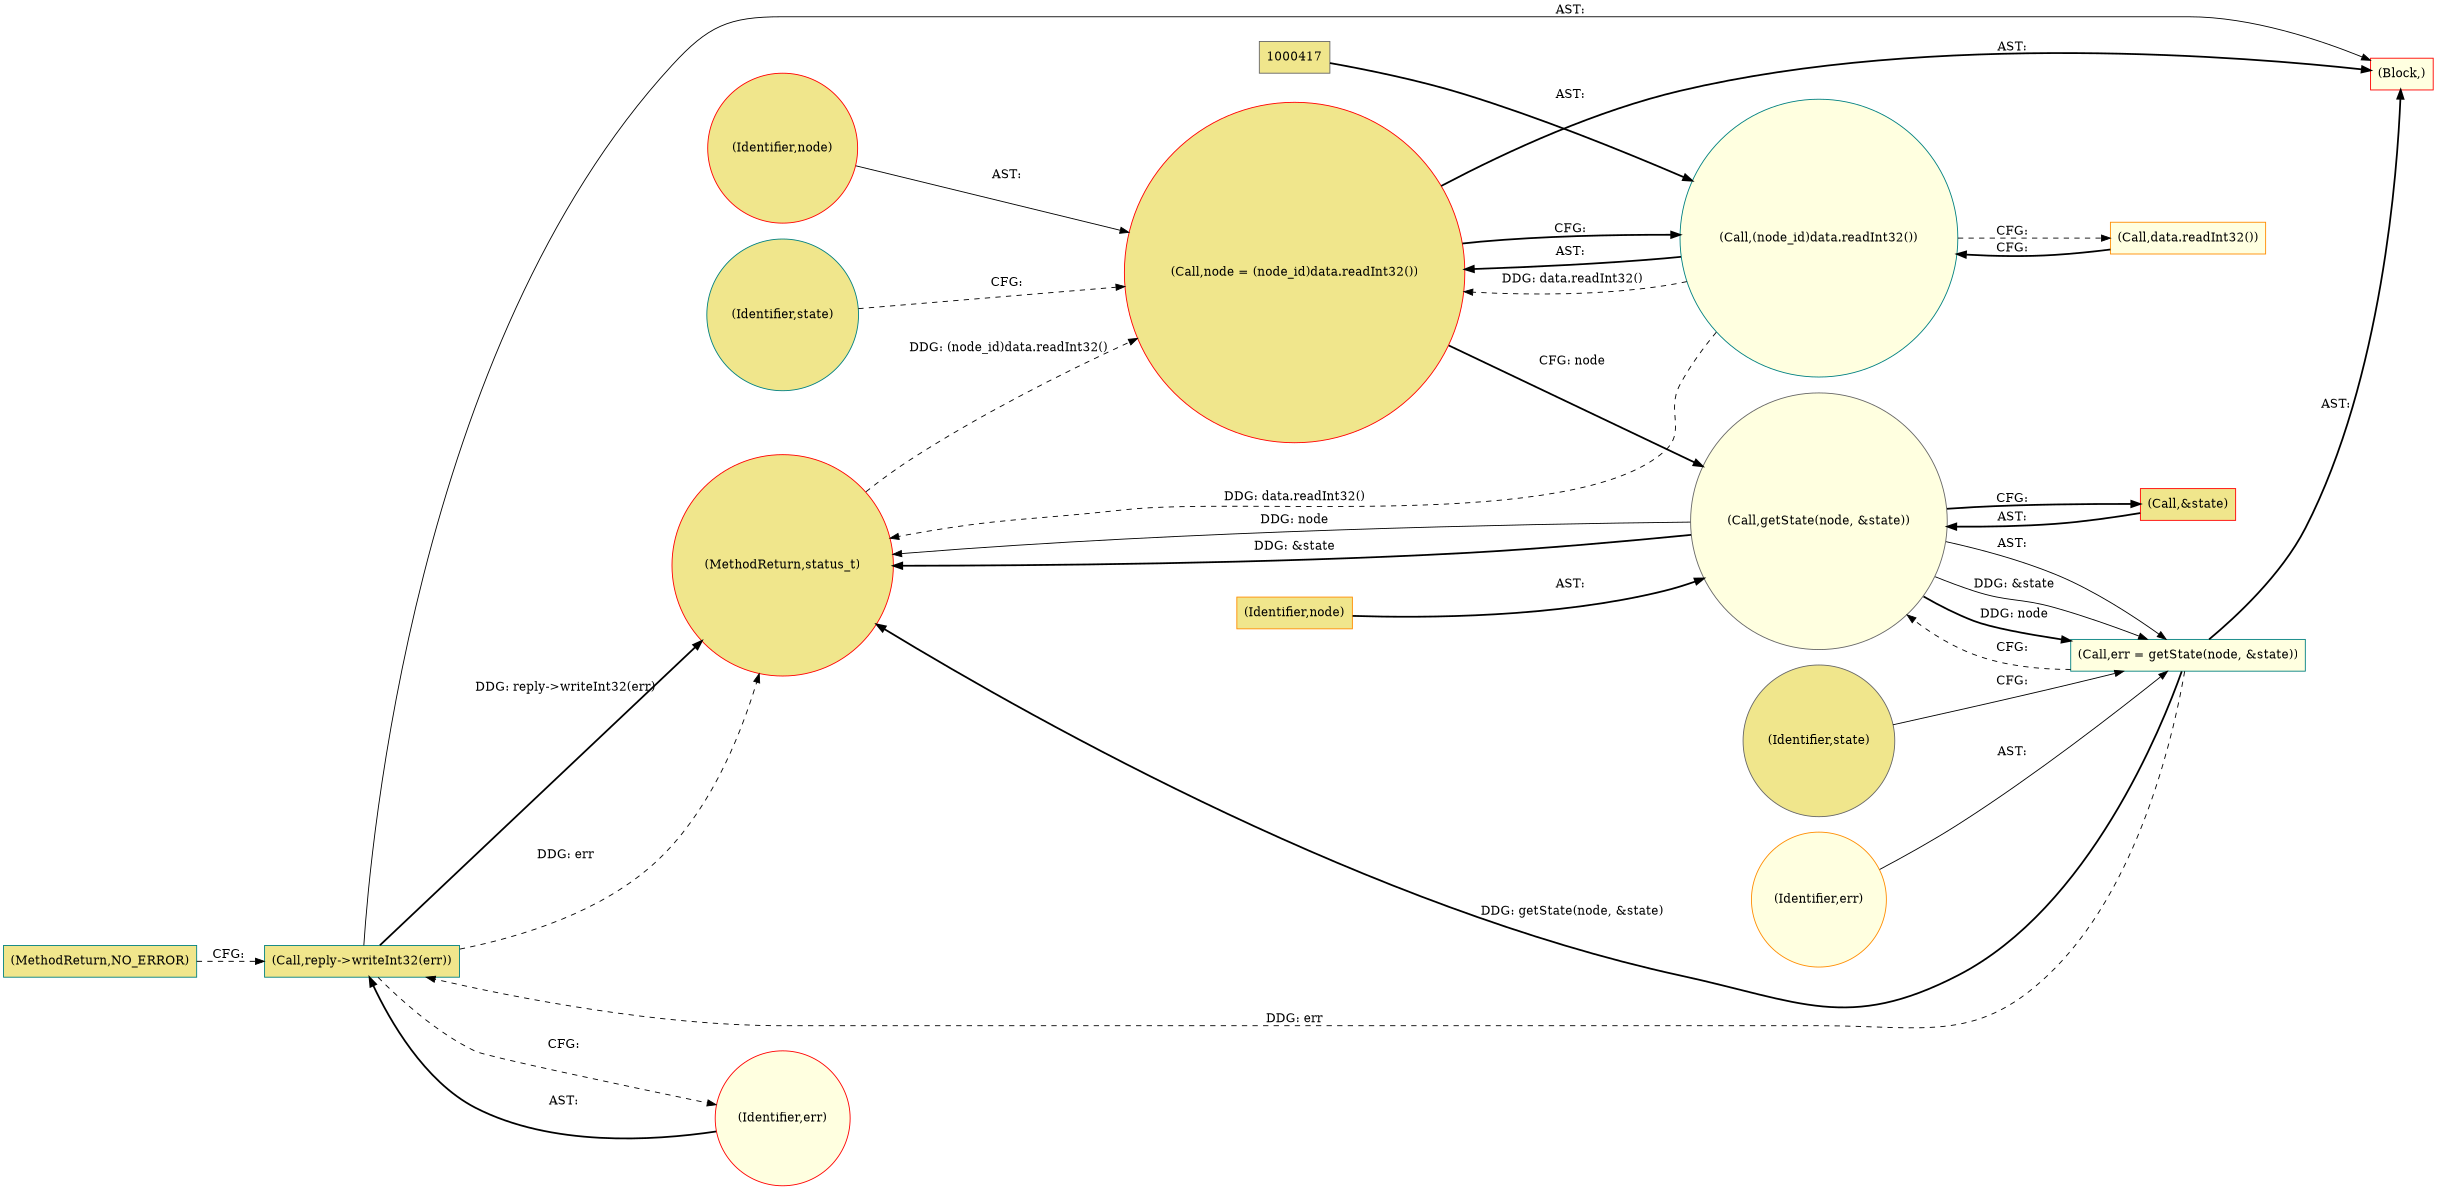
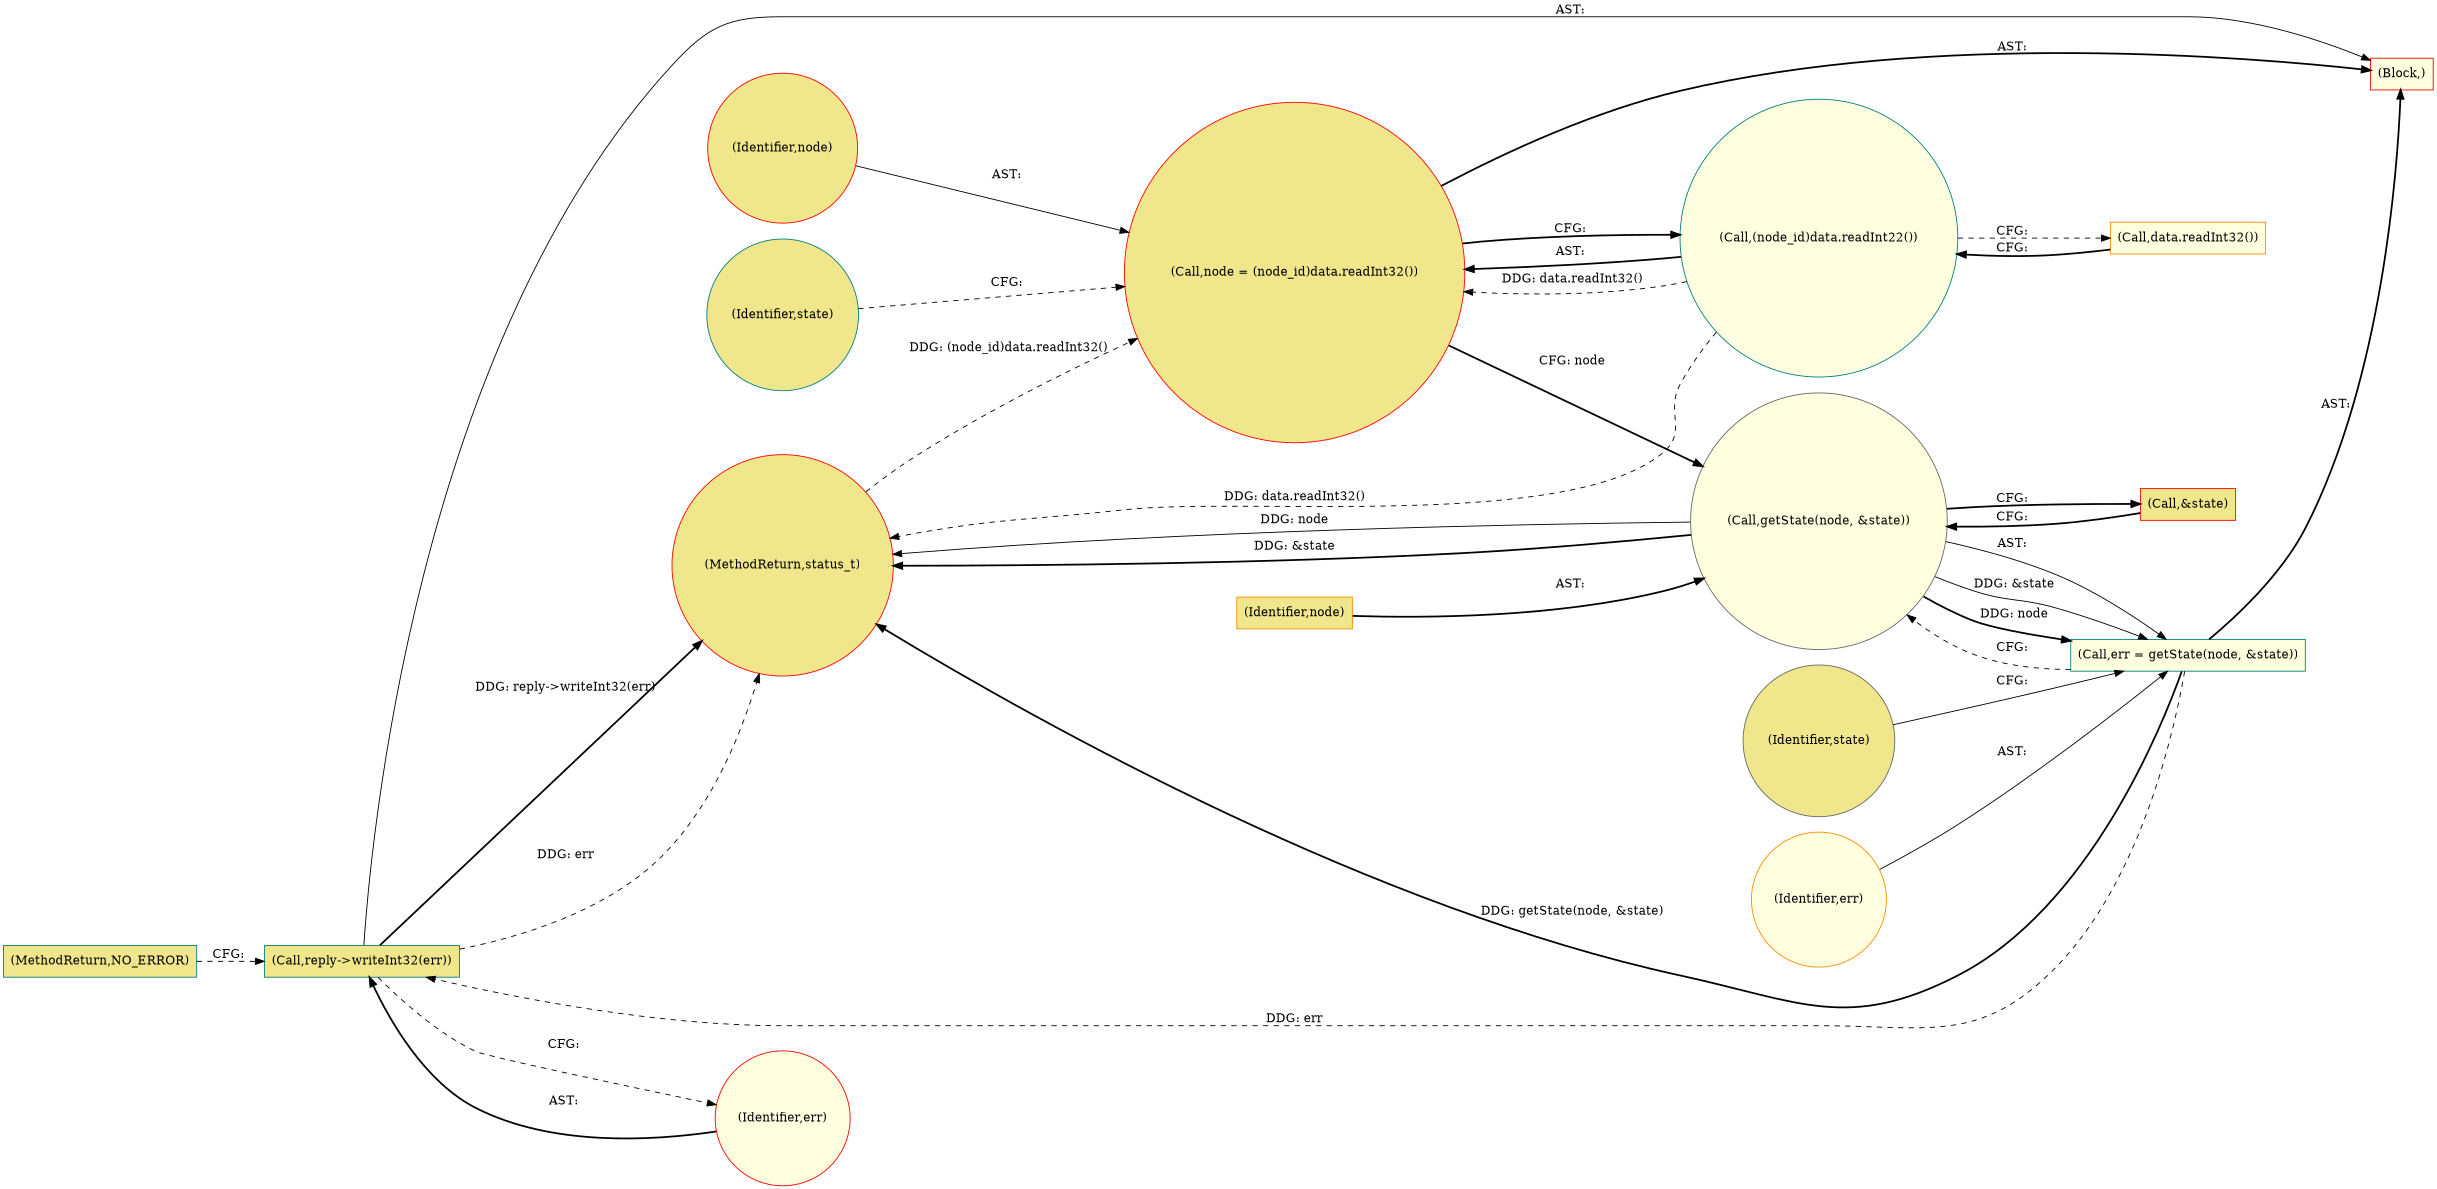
node "1000417": removed
node "(Call,(node_id)data.readInt32())": label "(Call,(node_id)data.readInt32())" -> "(Call,(node_id)data.readInt22())"
edge "(Call,&state)" -> "(Call,getState(node, &state))": label "AST: " -> "CFG: "
